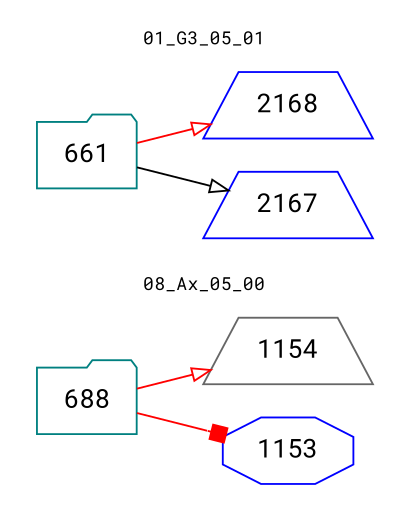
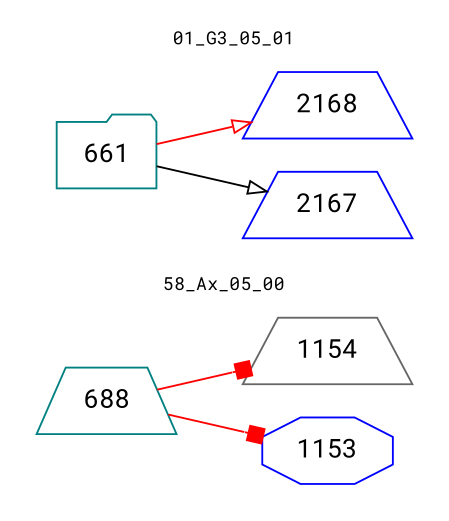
cluster "08_Ax_05_00": label "08_Ax_05_00" -> "58_Ax_05_00"
edge "688" -> "1154": arrowhead onormal -> box
node "688": shape folder -> trapezium
